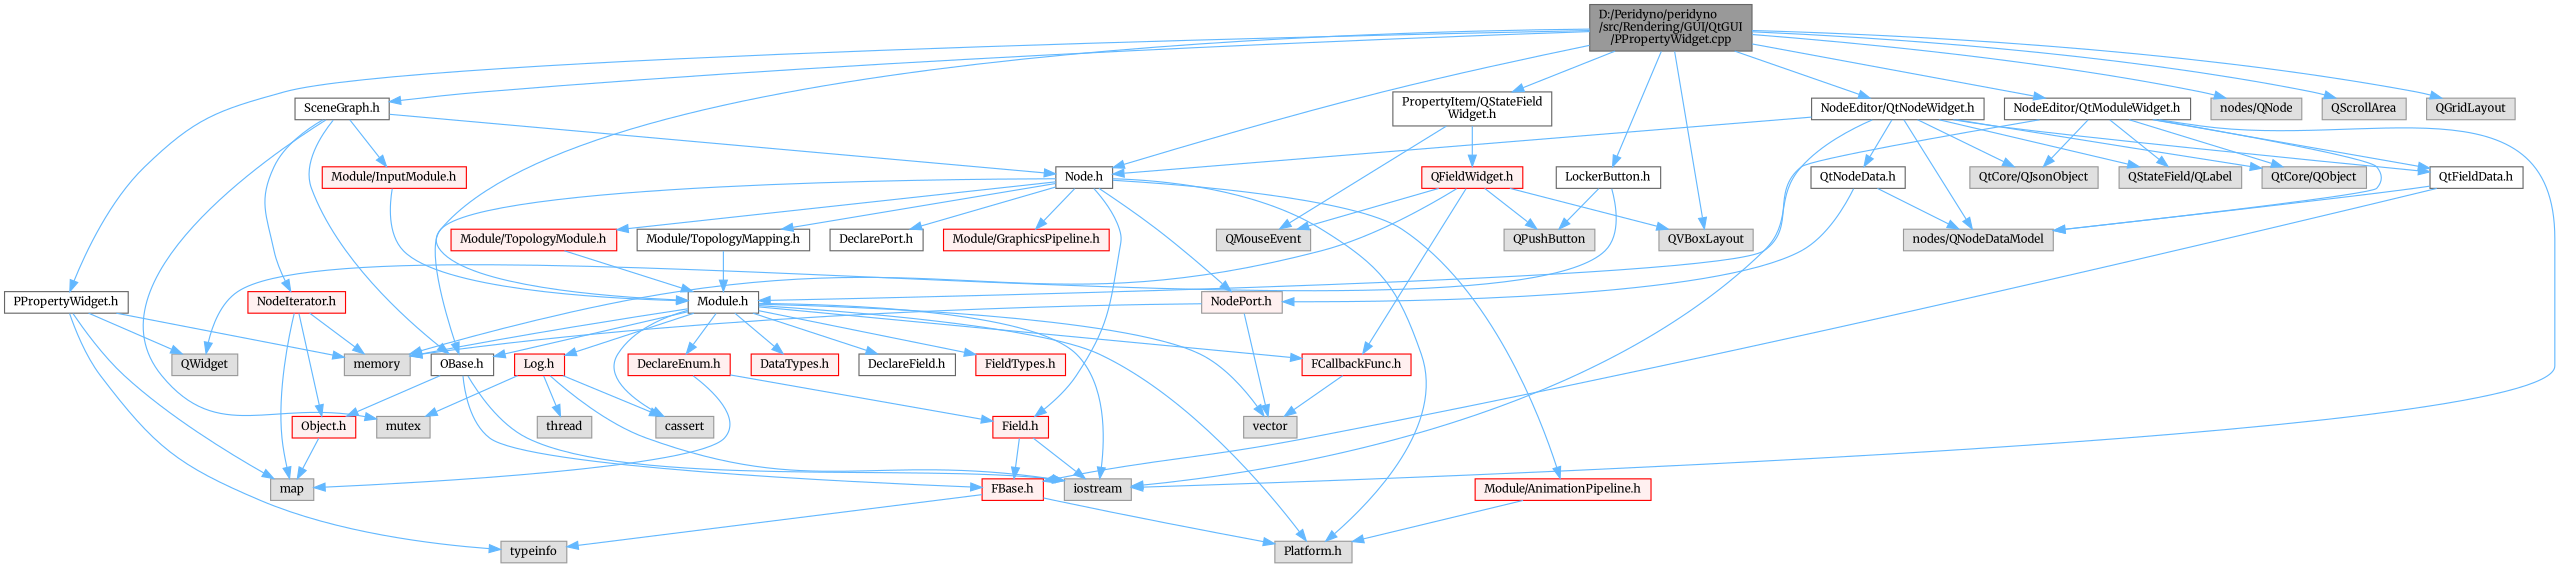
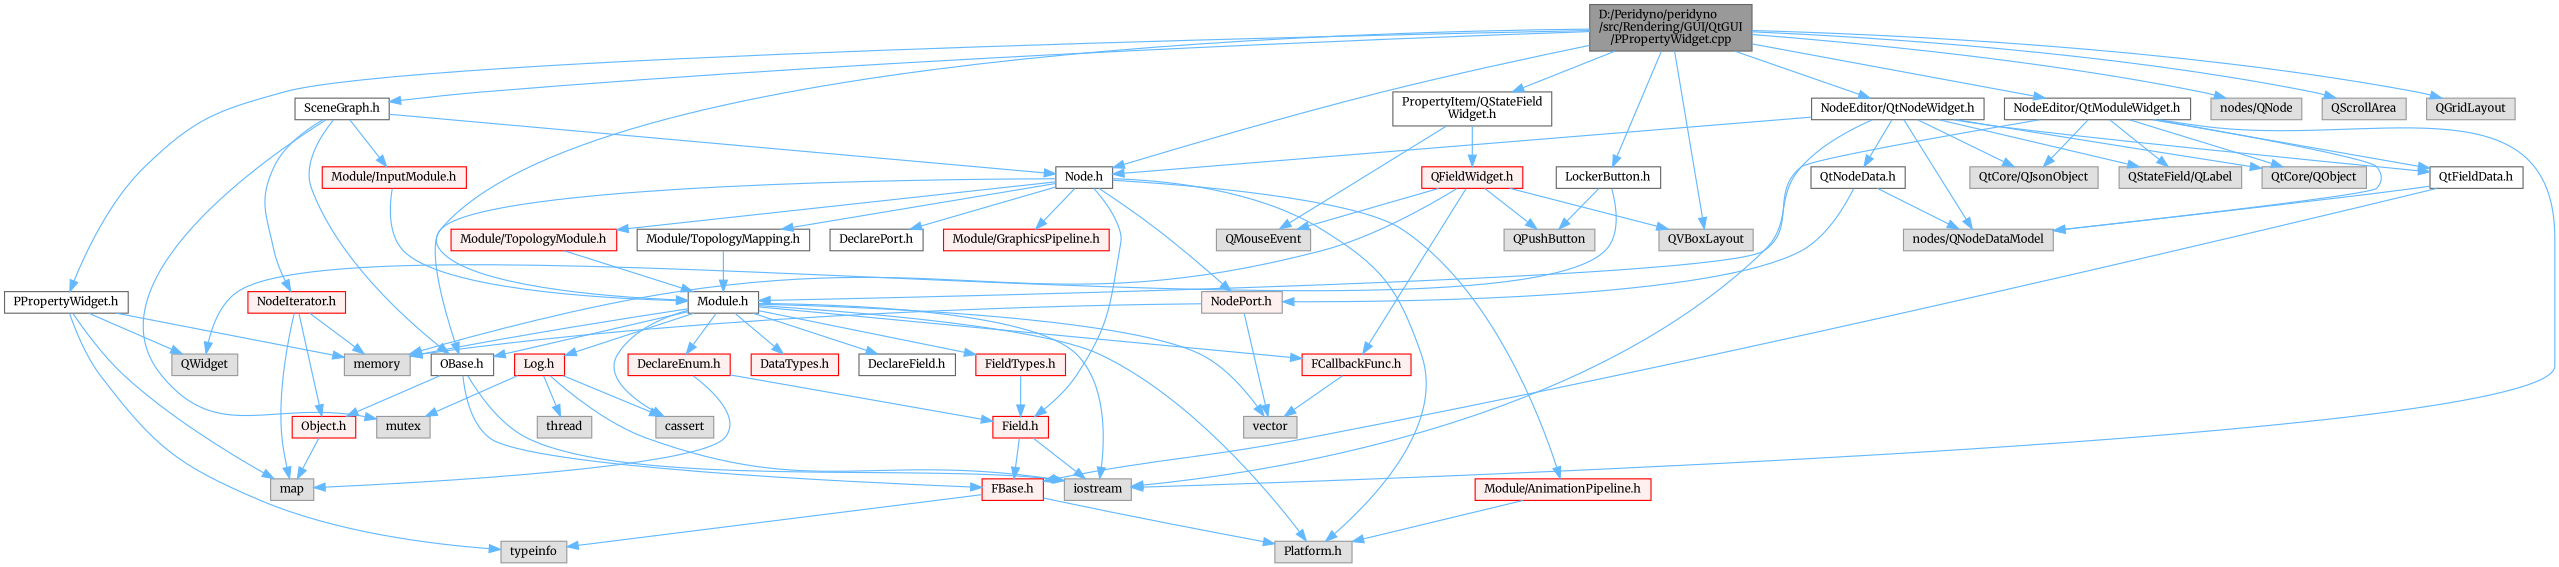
edge "FieldTypes.h" -> "Field.h": added
